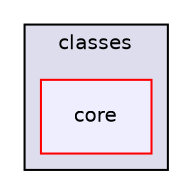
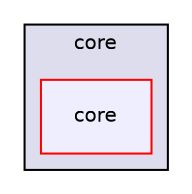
cluster "classes": label "classes" -> "core"
